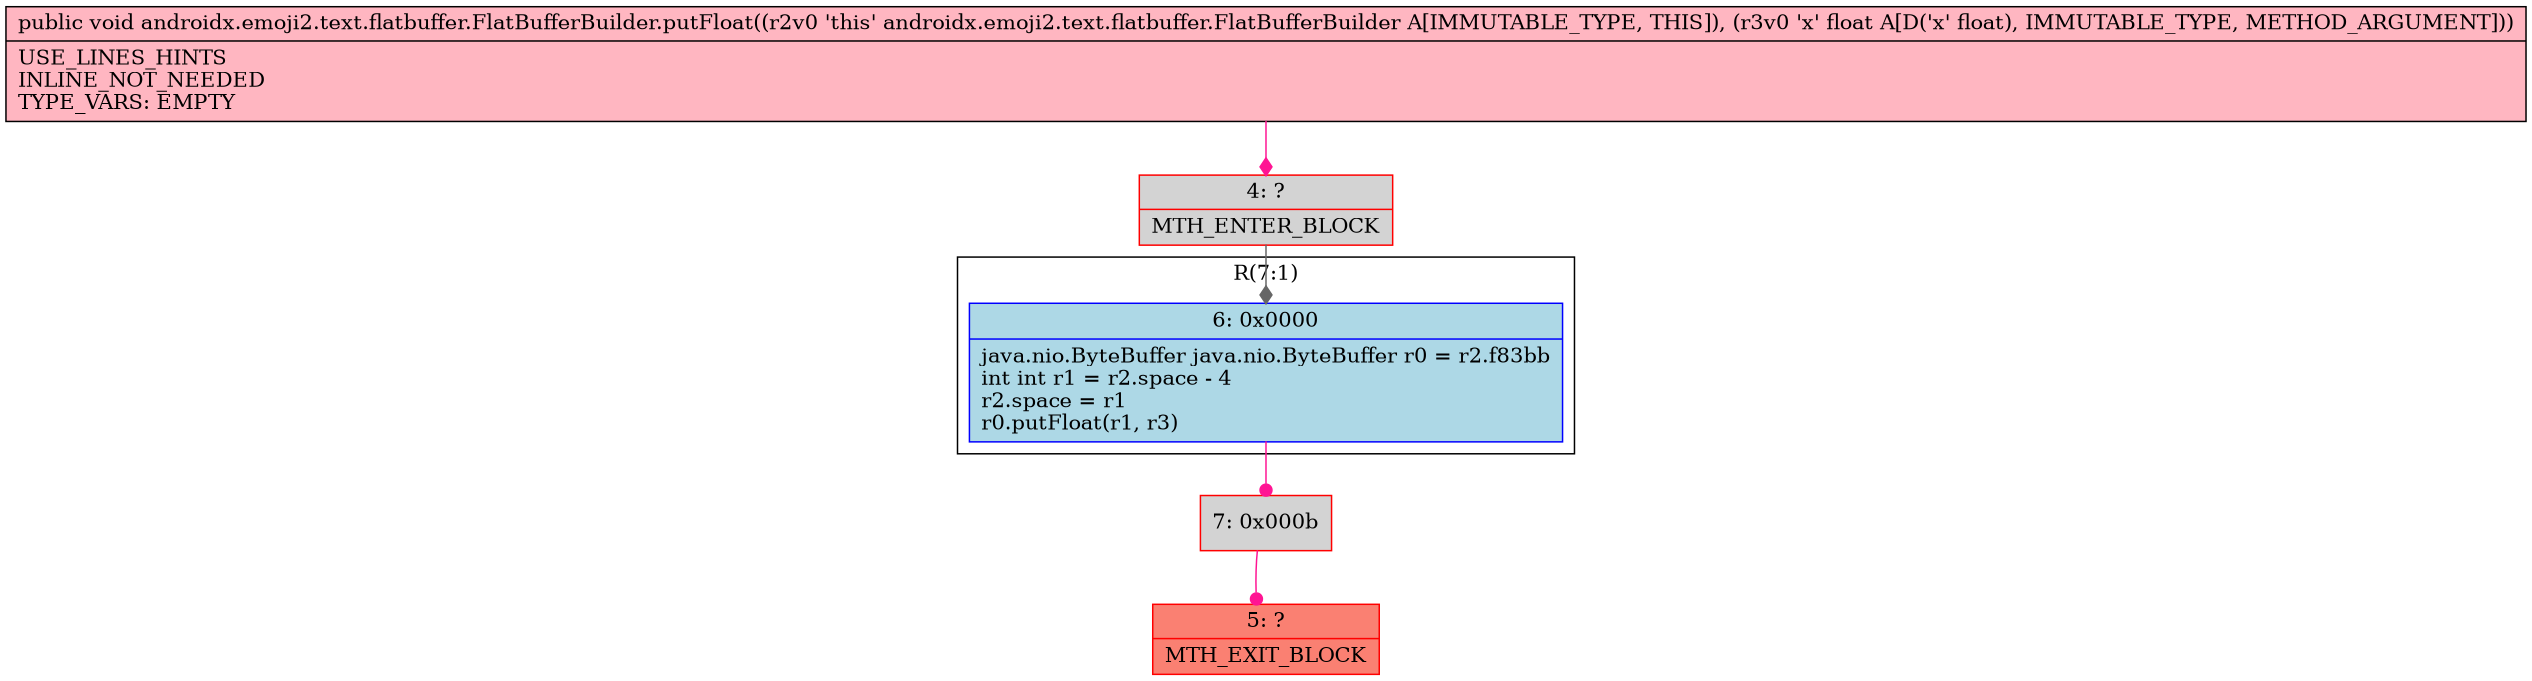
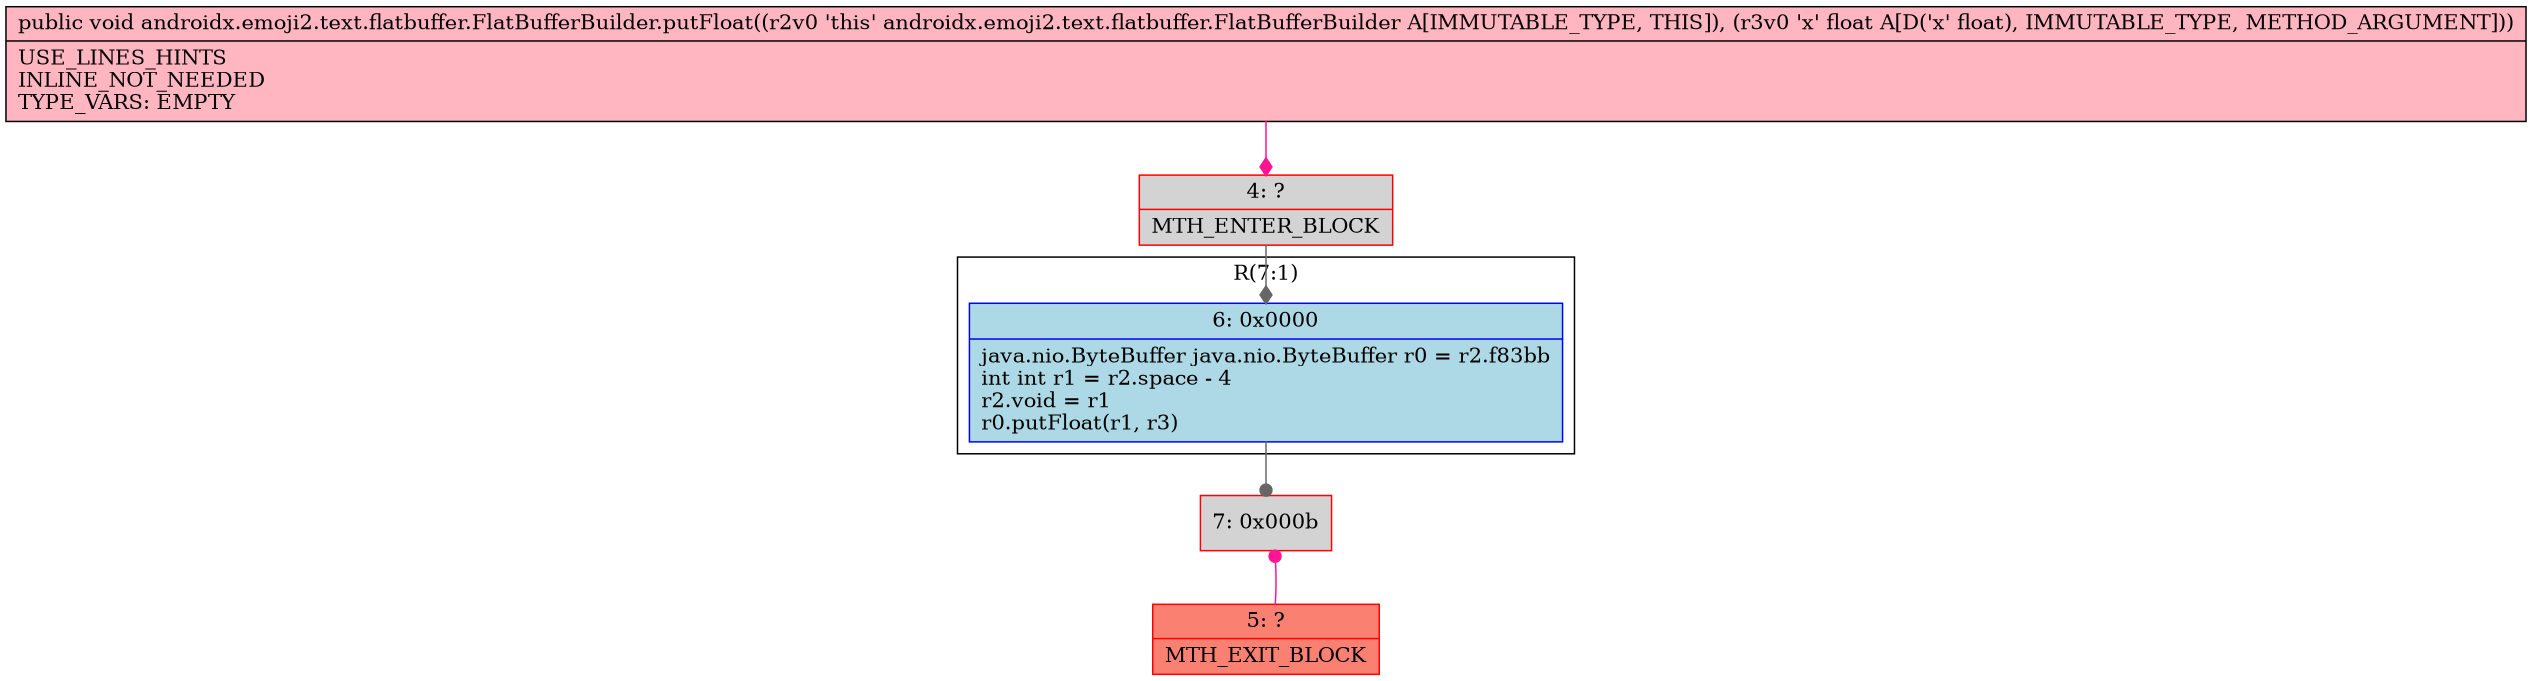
node "6: 0x0000": text "r2.space = r1" -> "r2.void = r1"
edge "6: 0x0000" -> "7: 0x000b": color deeppink -> gray40
edge "7: 0x000b" -> "5: ?": reversed
